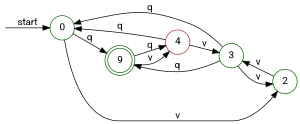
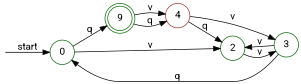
edge "4" -> "0": now "4" -> "2"
edge "3" -> "9": removed, label "q"
